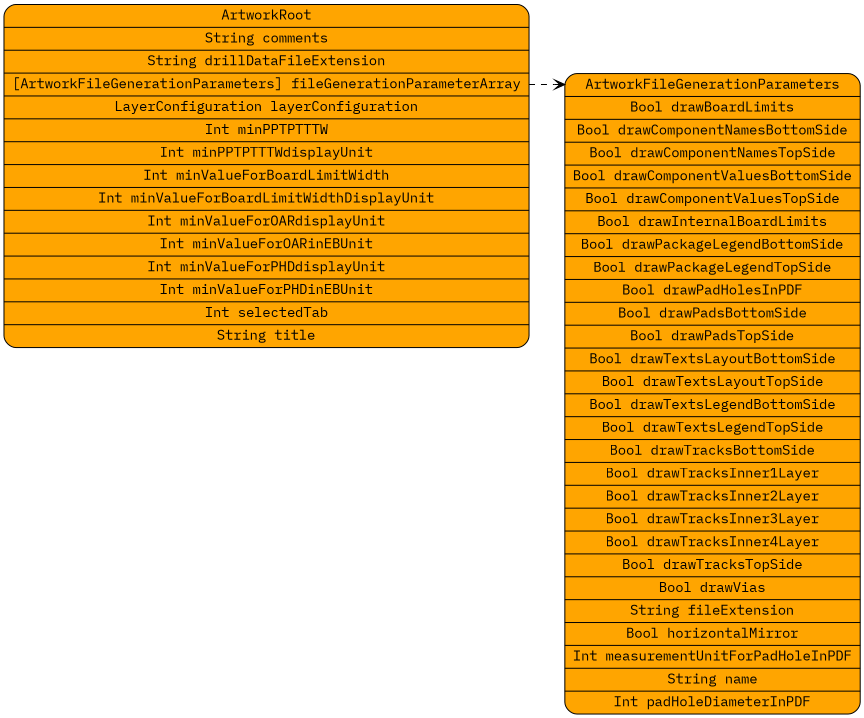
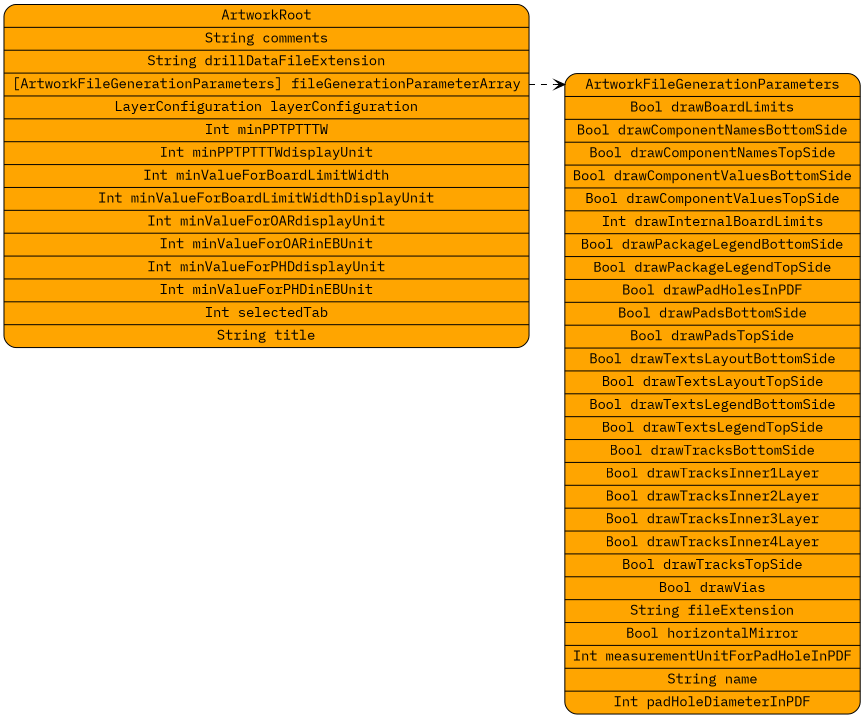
node "ArtworkFileGenerationParameters": text "Bool drawInternalBoardLimits" -> "Int drawInternalBoardLimits"
